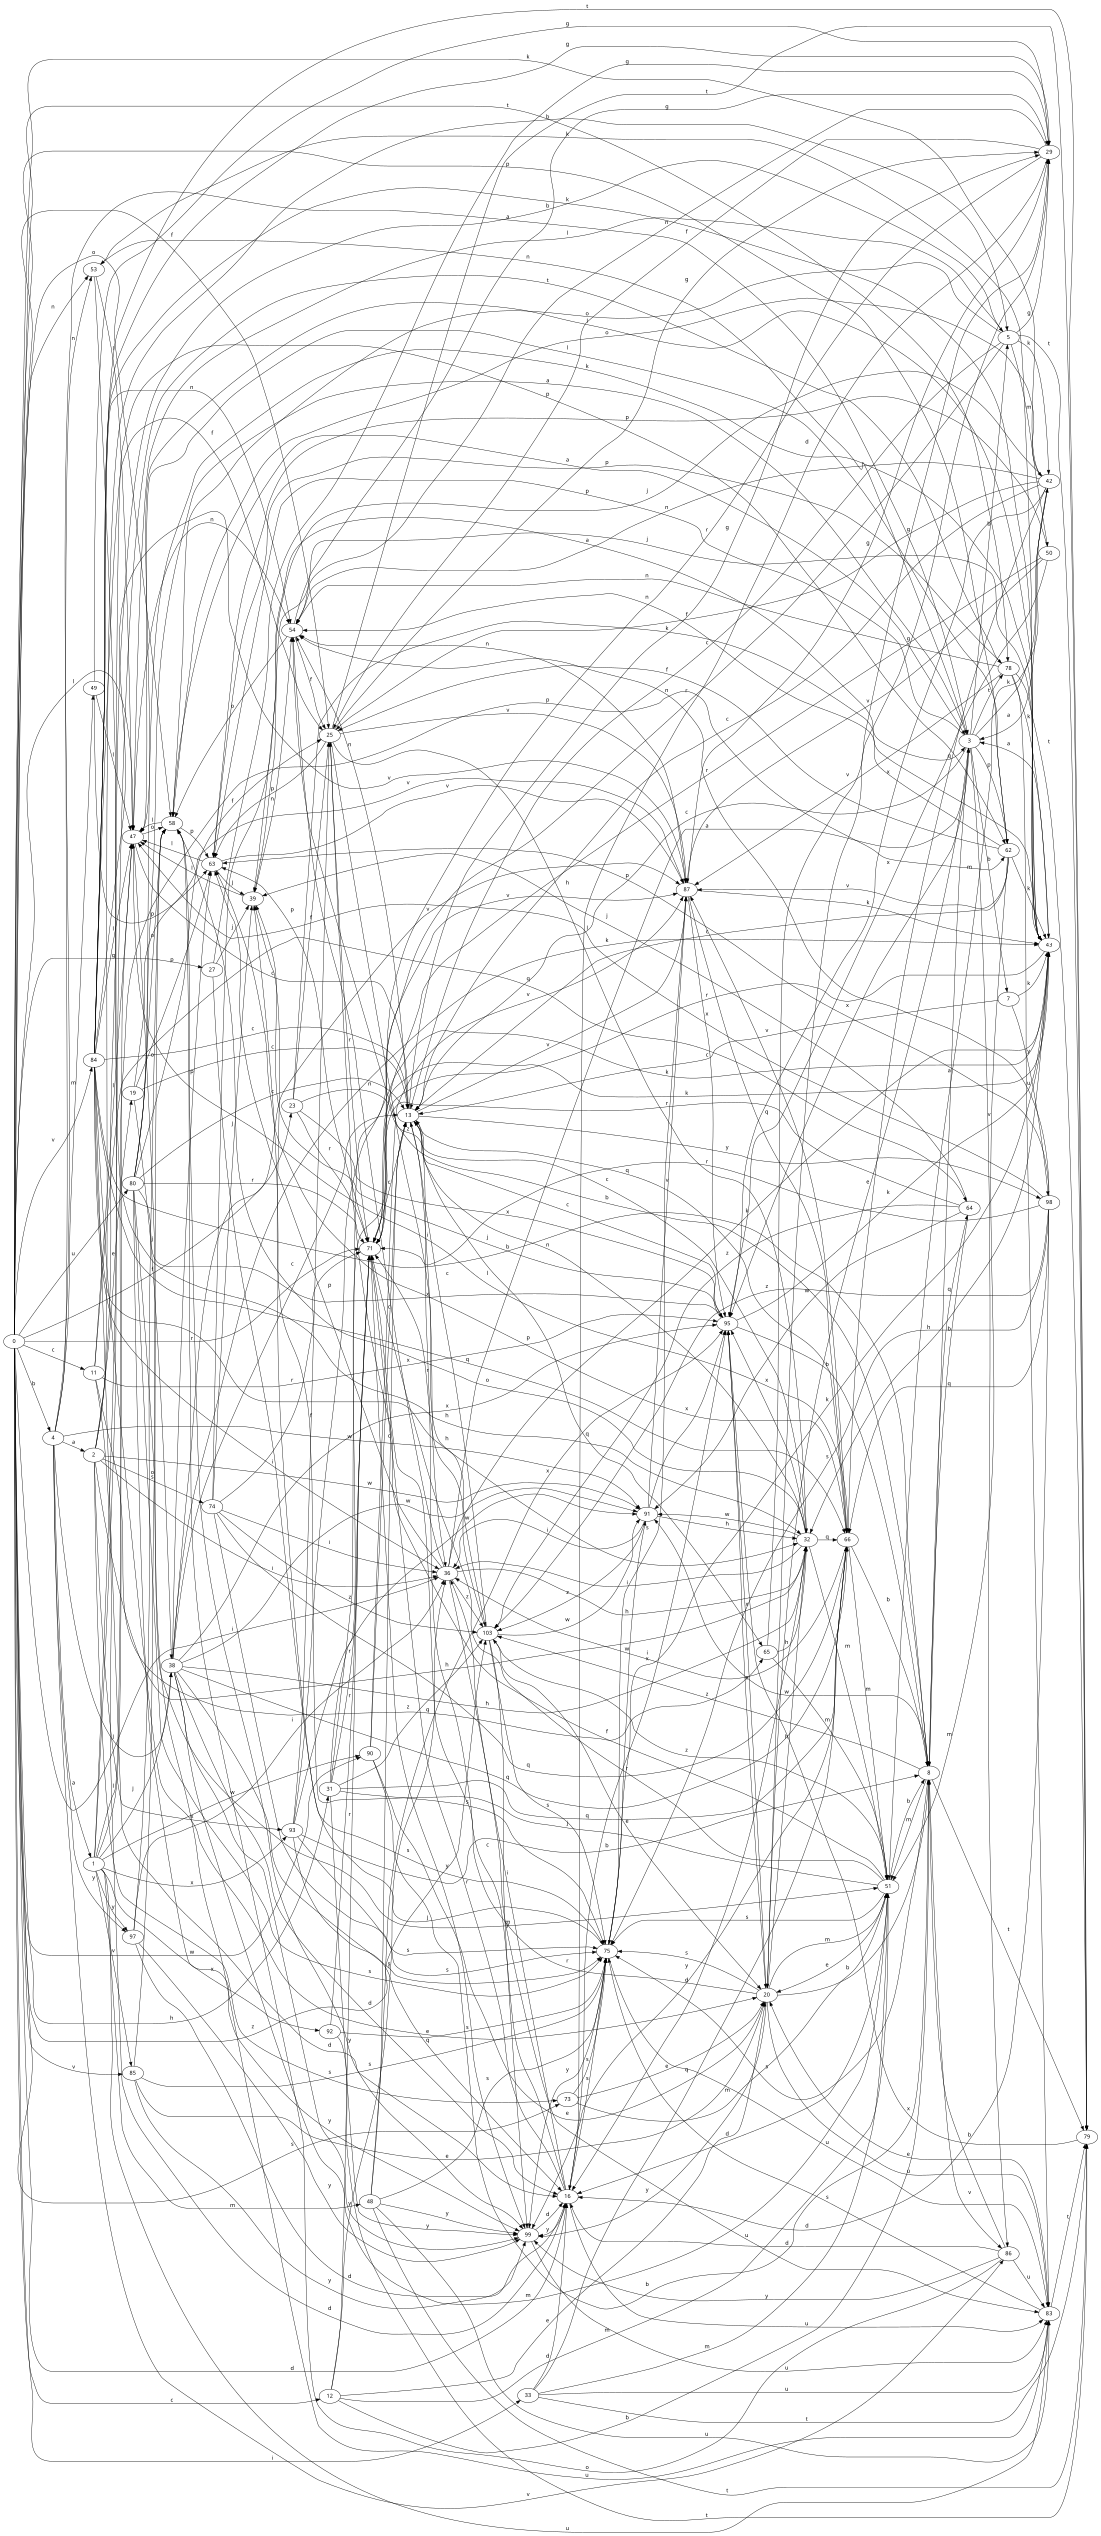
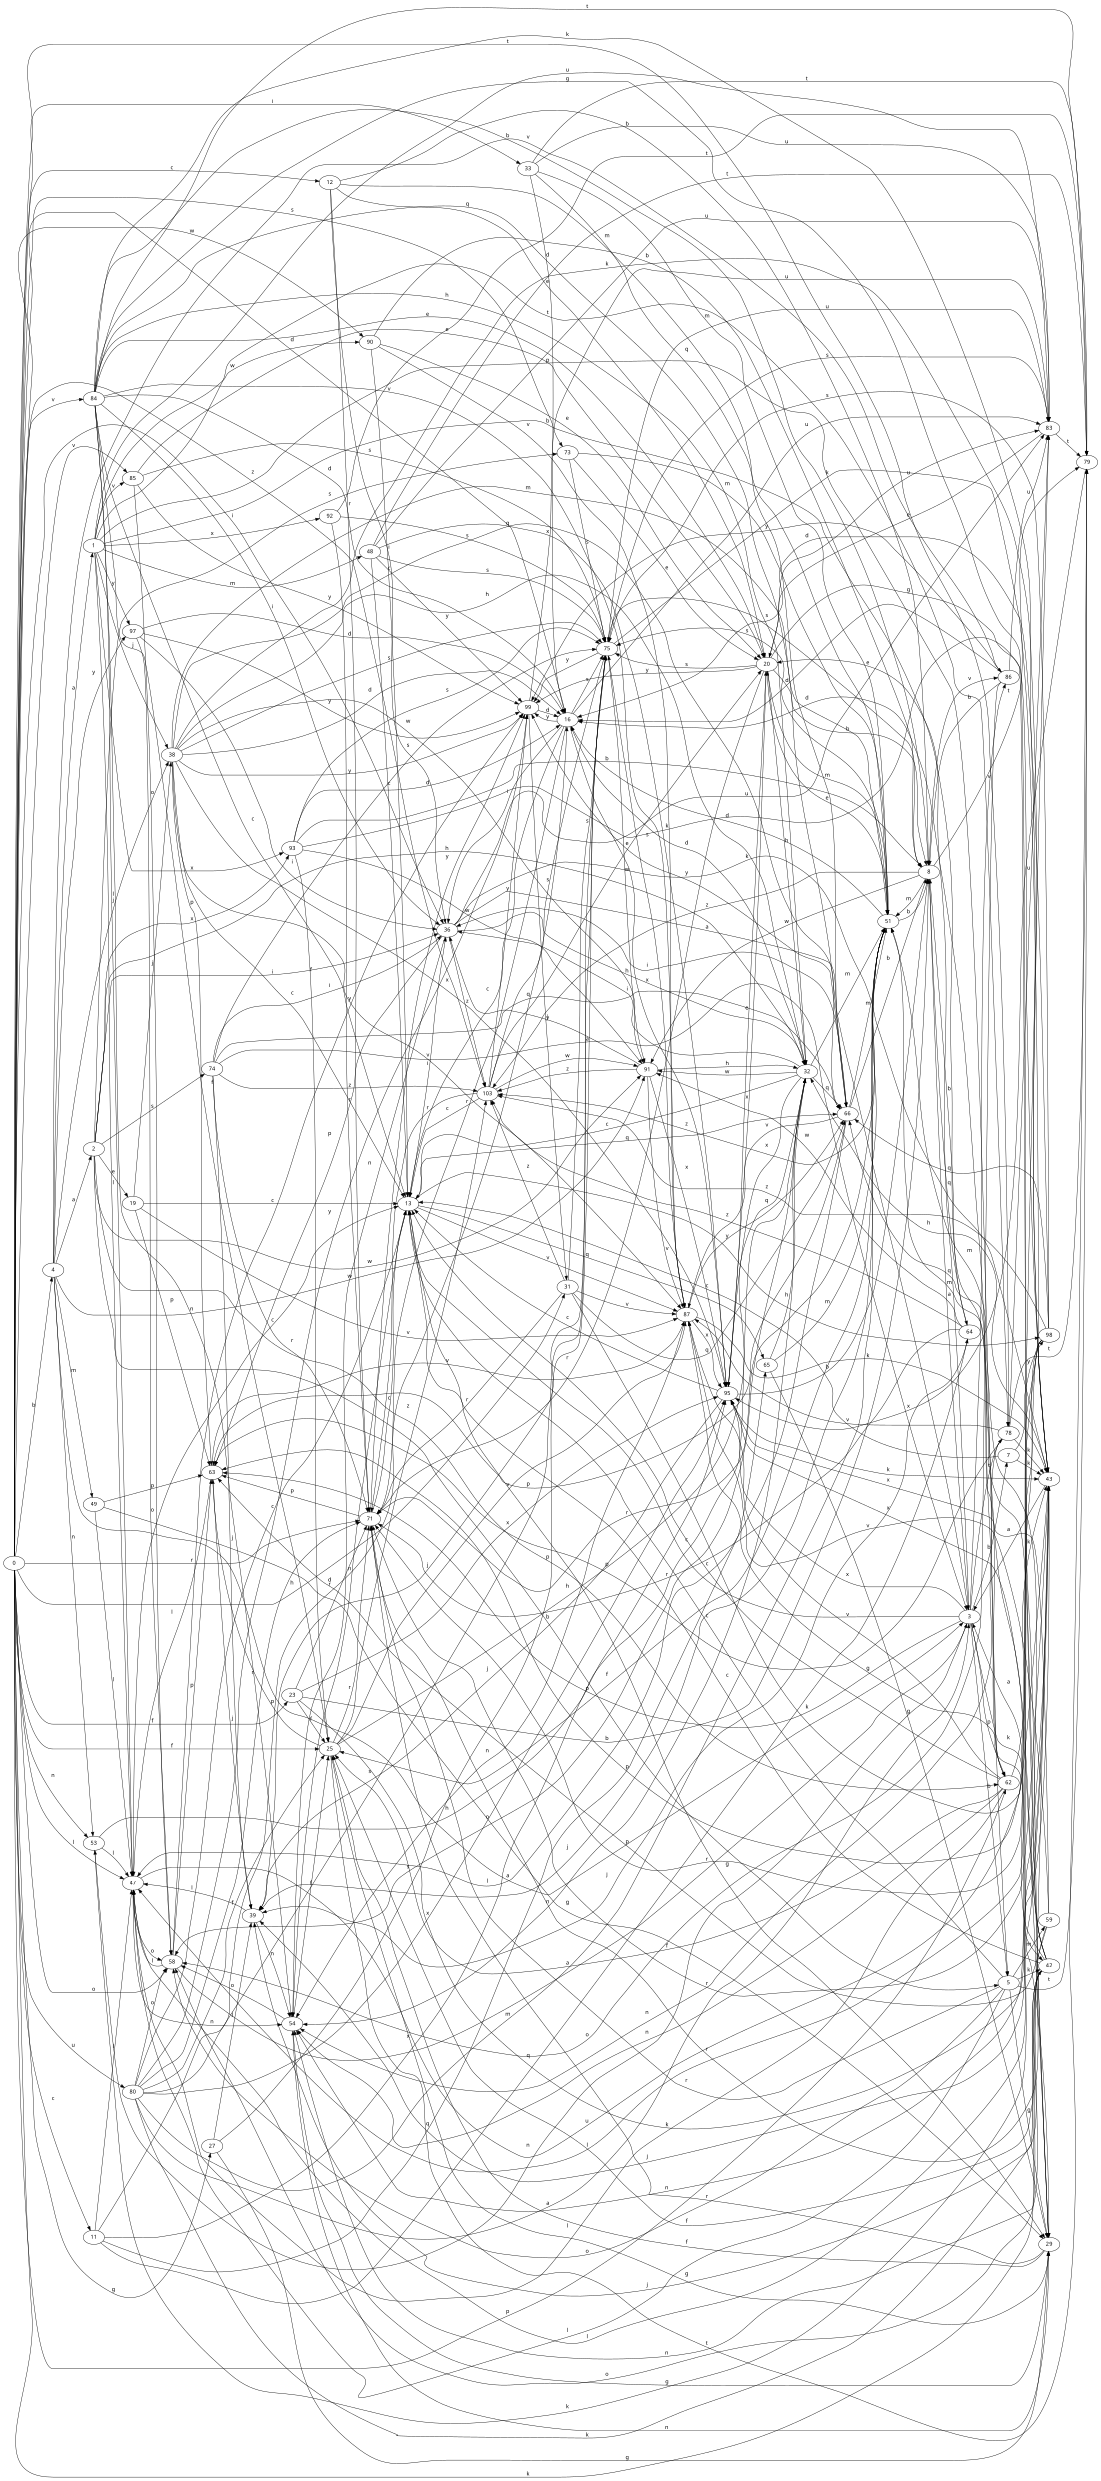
node "50": label "50" -> "59"
edge "93" -> "16": label "q" -> "d"
edge "31" -> "99": reversed
